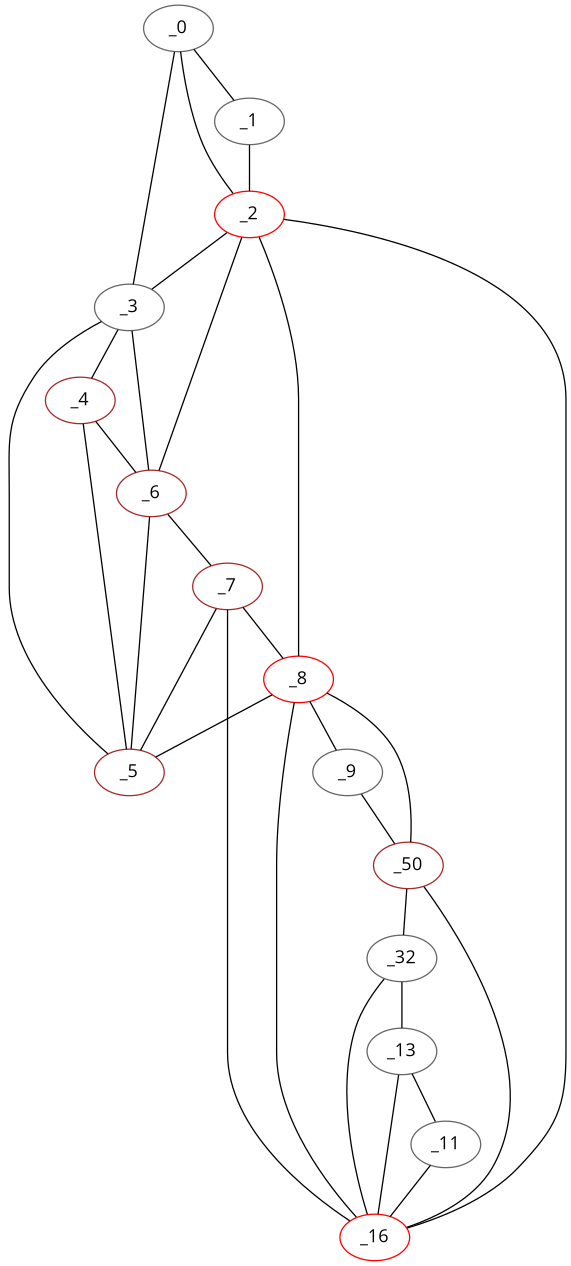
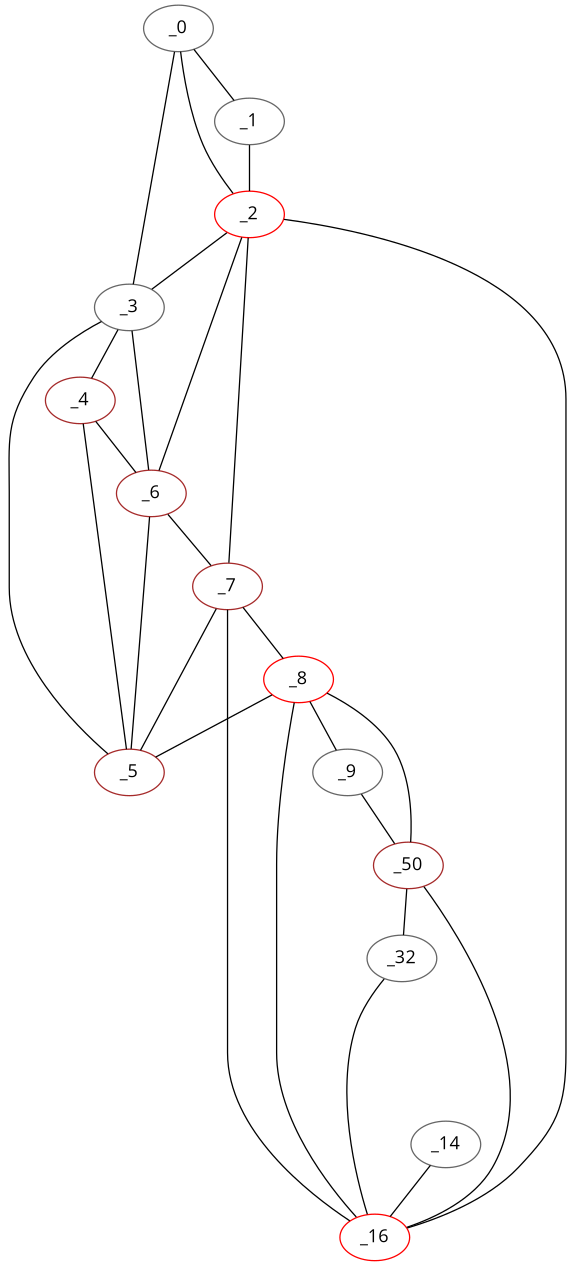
edge "_2" -- "_8": now "_2" -- "_7"
node "_13": removed
node "_11": label "_11" -> "_14"
